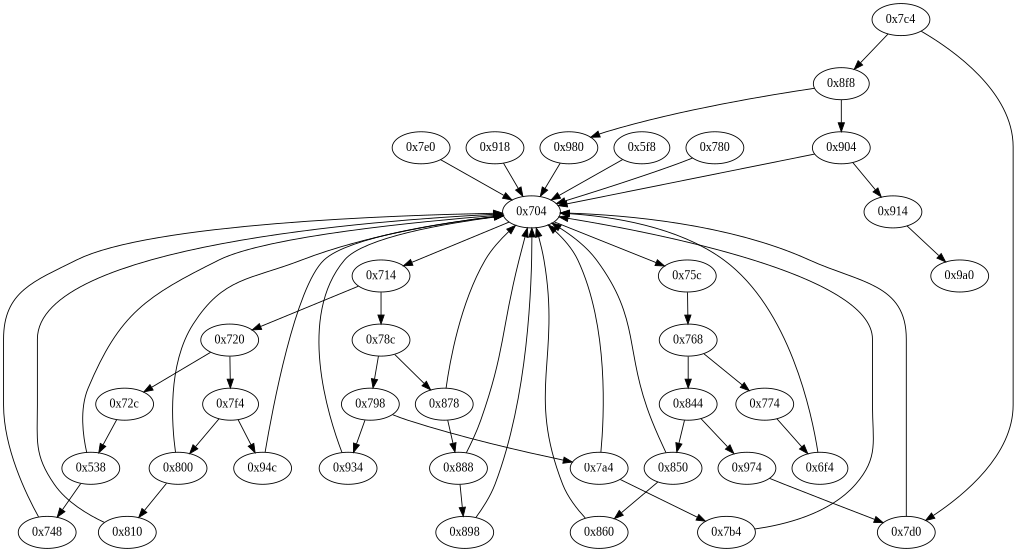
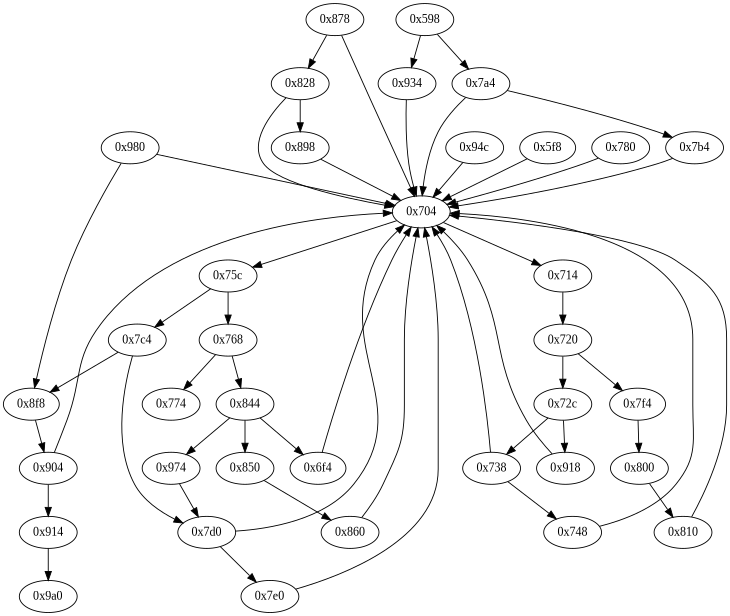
edge "0x8f8" -> "0x980": reversed
edge "0x800" -> "0x704": removed
edge "0x75c" -> "0x7c4": added
edge "0x850" -> "0x704": removed
node "0x78c": removed
node "0x798": label "0x798" -> "0x598"
edge "0x7f4" -> "0x94c": removed
edge "0x72c" -> "0x918": added
edge "0x774" -> "0x6f4": now "0x844" -> "0x6f4"
node "0x538": label "0x538" -> "0x738"
node "0x888": label "0x888" -> "0x828"
edge "0x7d0" -> "0x7e0": added
